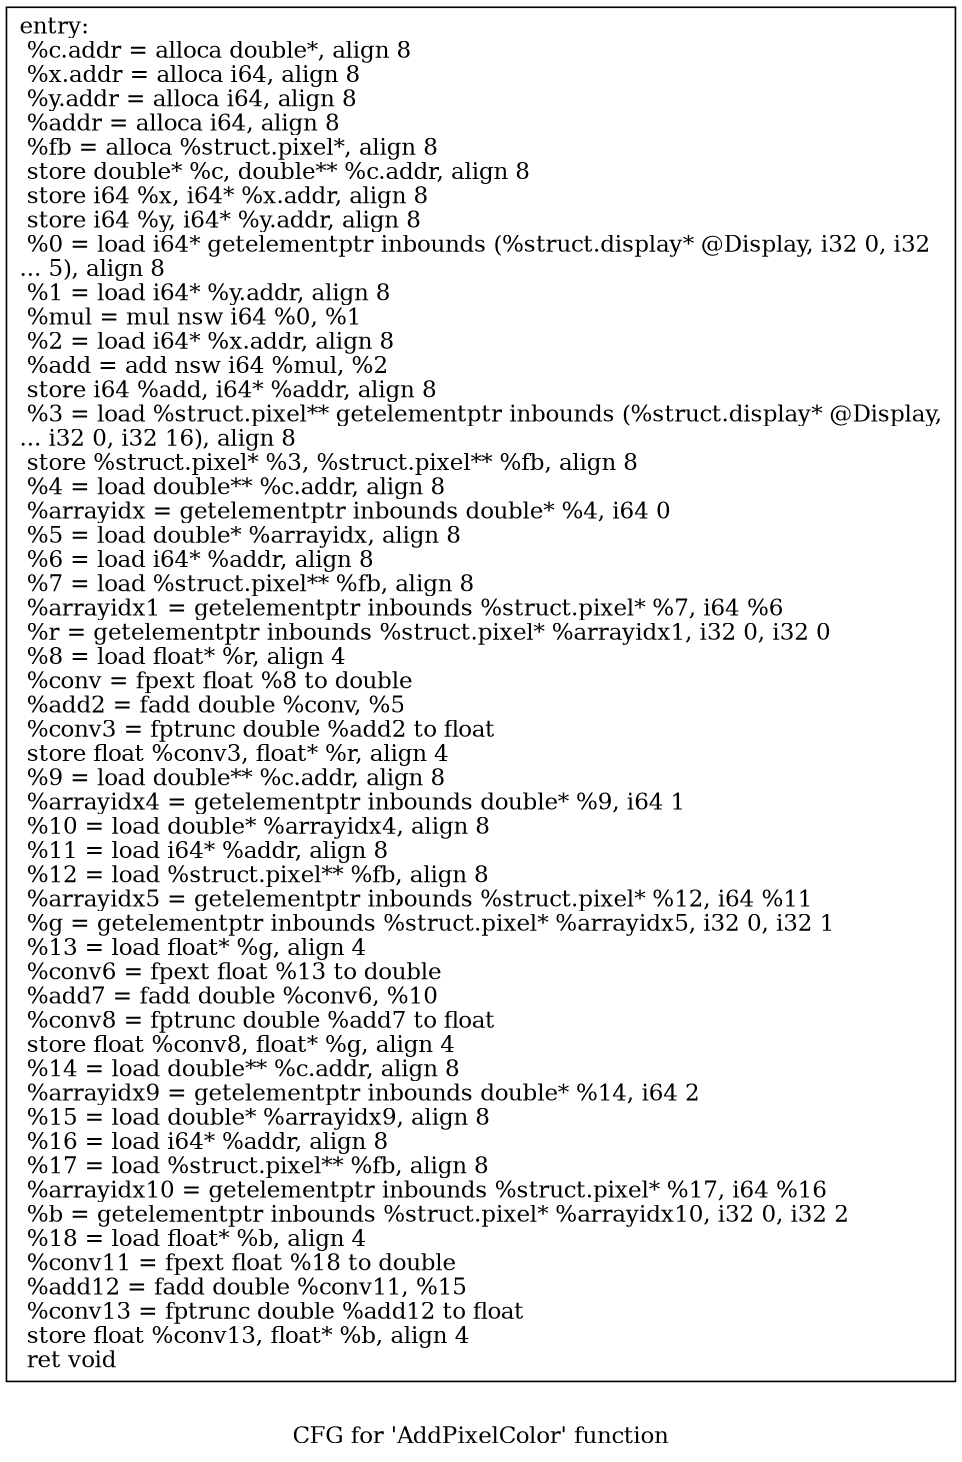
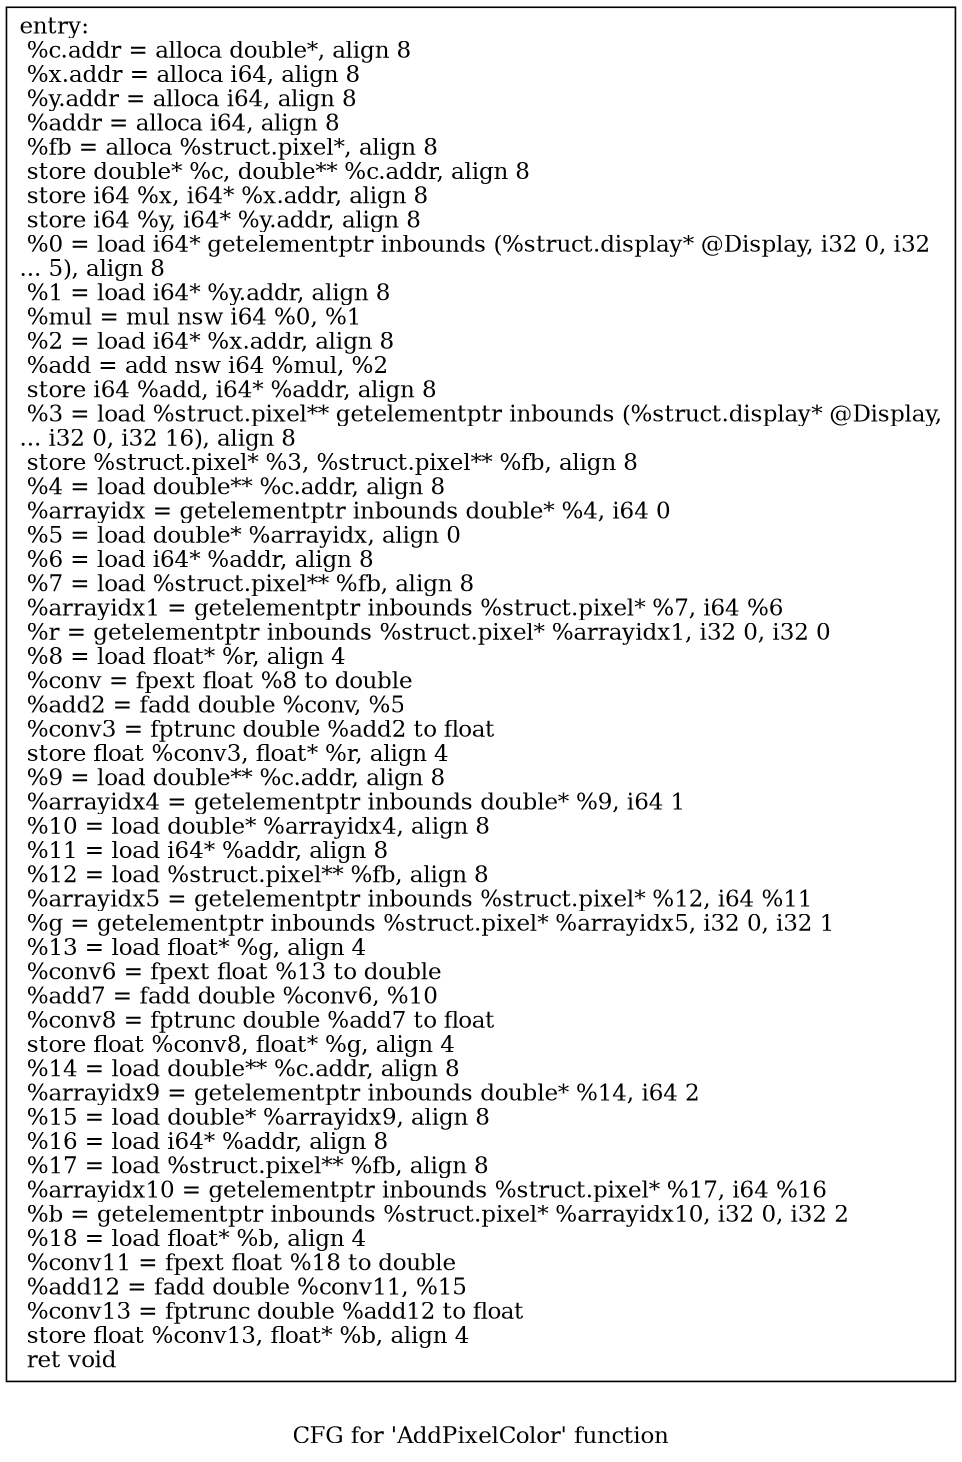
node "entry:": text "%5 = load double* %arrayidx, align 8" -> "%5 = load double* %arrayidx, align 0"
